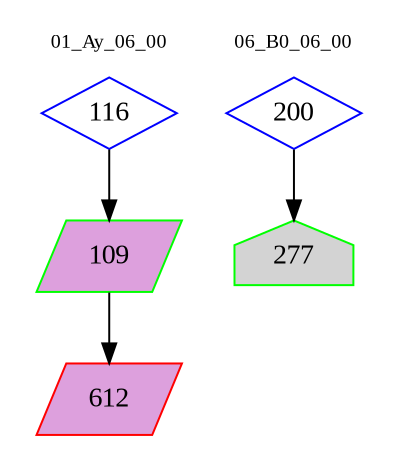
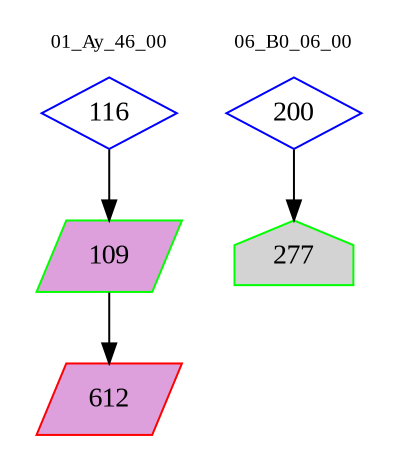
cluster "01_Ay_06_00": label "01_Ay_06_00" -> "01_Ay_46_00"
